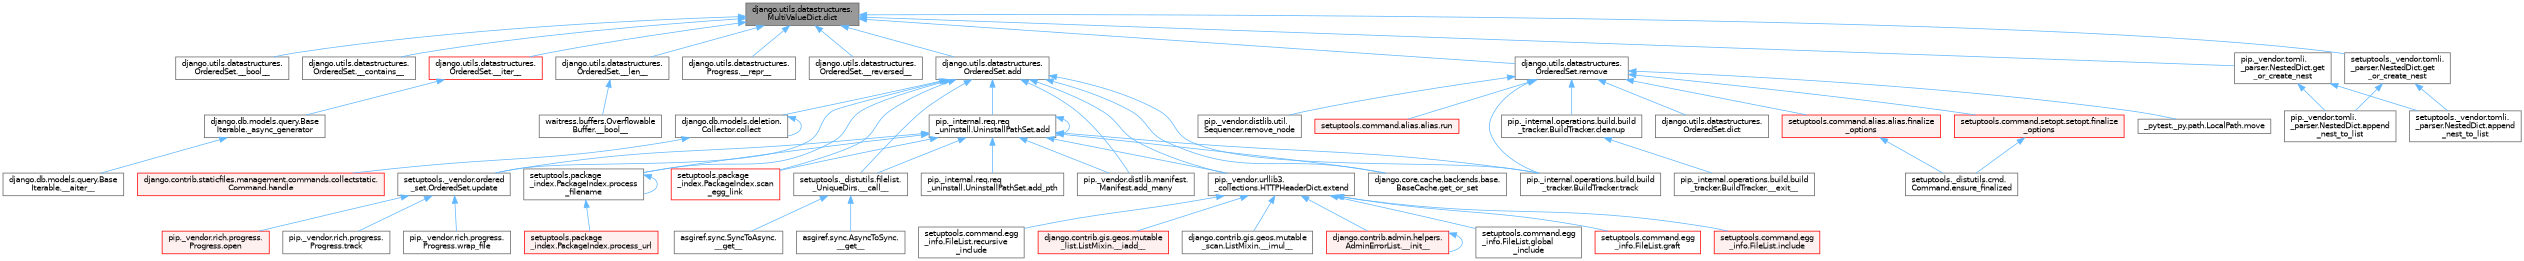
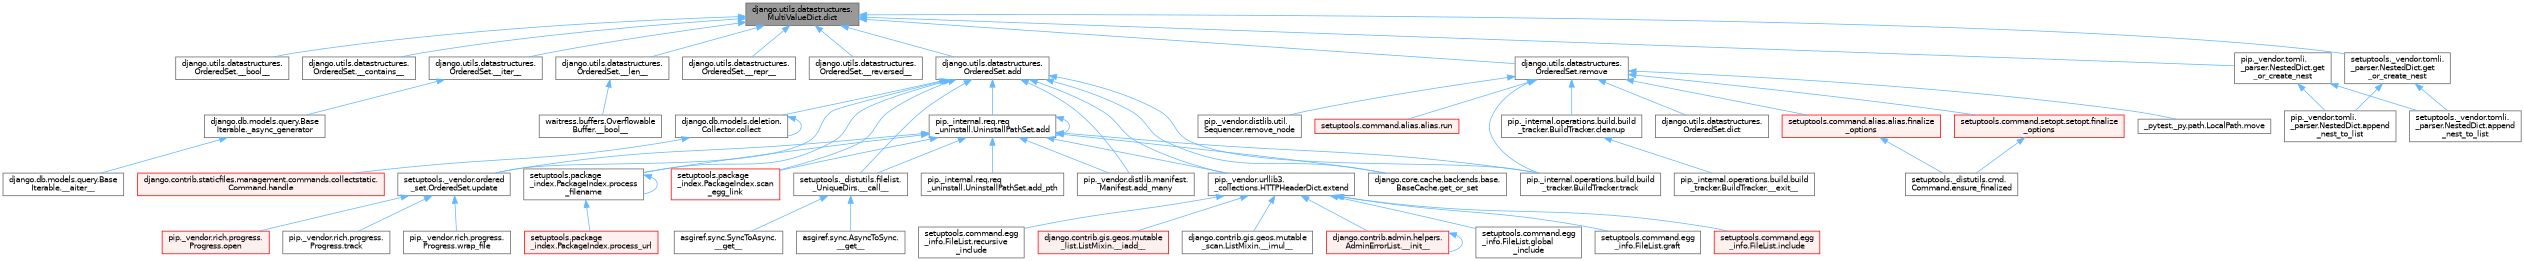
node "django.utils.datastructures. OrderedSet.__iter__": color red -> grey40
node "django.utils.datastructures. Progress.__repr__": label "django.utils.datastructures. Progress.__repr__" -> "django.utils.datastructures. OrderedSet.__repr__"
node "setuptools.command.egg _info.FileList.graft": color red -> grey40
